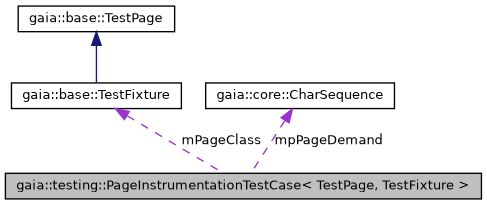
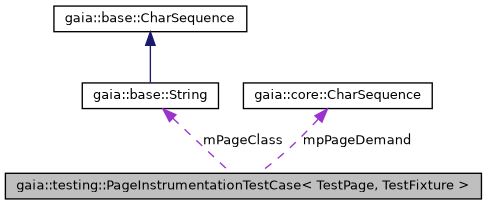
node "gaia::base::TestPage": label "gaia::base::TestPage" -> "gaia::base::CharSequence"
node "gaia::base::TestFixture": label "gaia::base::TestFixture" -> "gaia::base::String"
